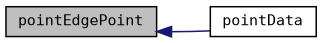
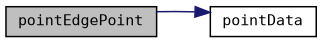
edge "pointData" -> "pointEdgePoint": reversed
